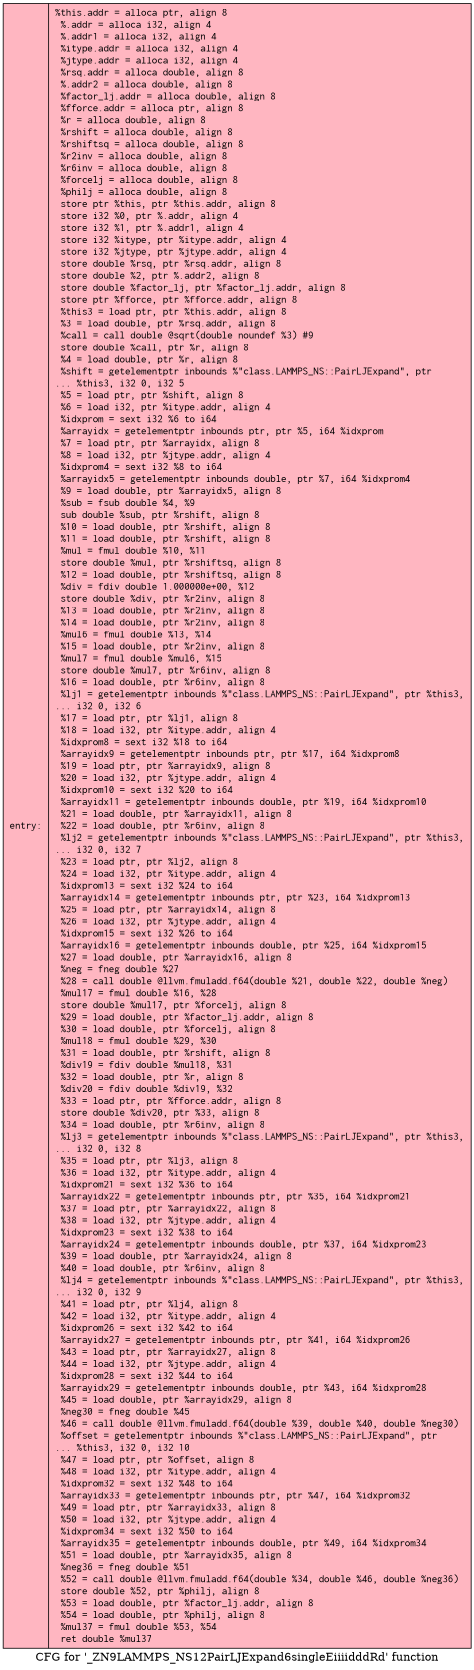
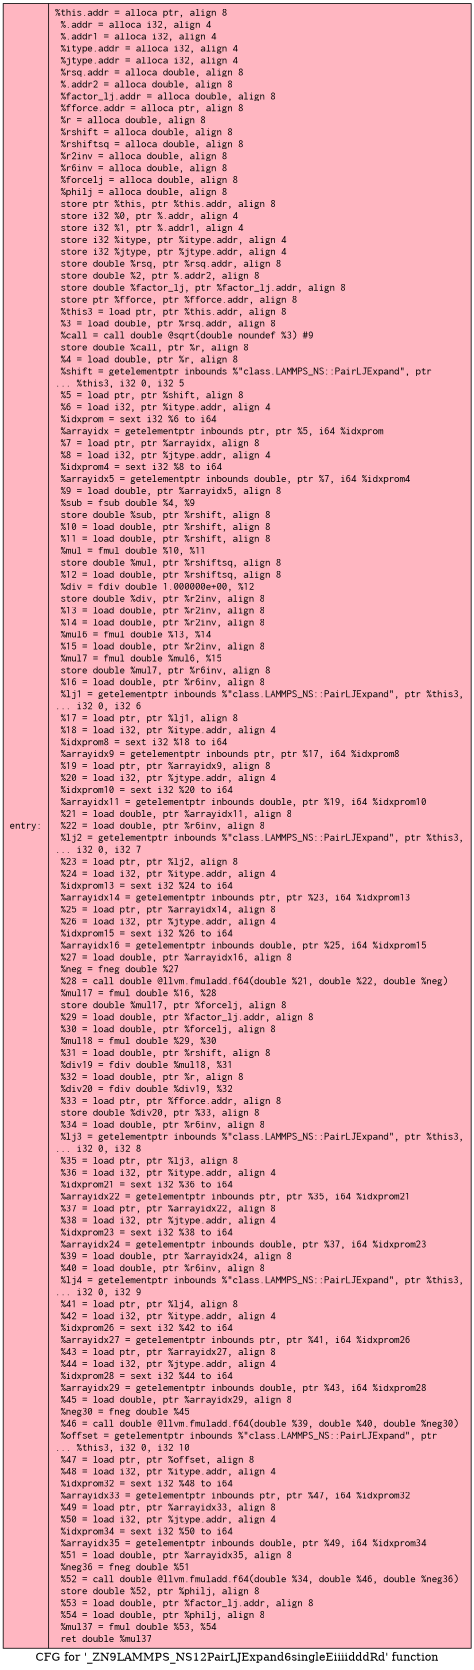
node "entry:": text "sub double %sub, ptr %rshift, align 8" -> "store double %sub, ptr %rshift, align 8"
